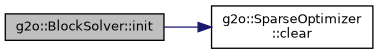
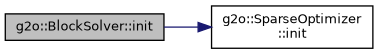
node "g2o::SparseOptimizer ::clear": label "g2o::SparseOptimizer ::clear" -> "g2o::SparseOptimizer ::init"
